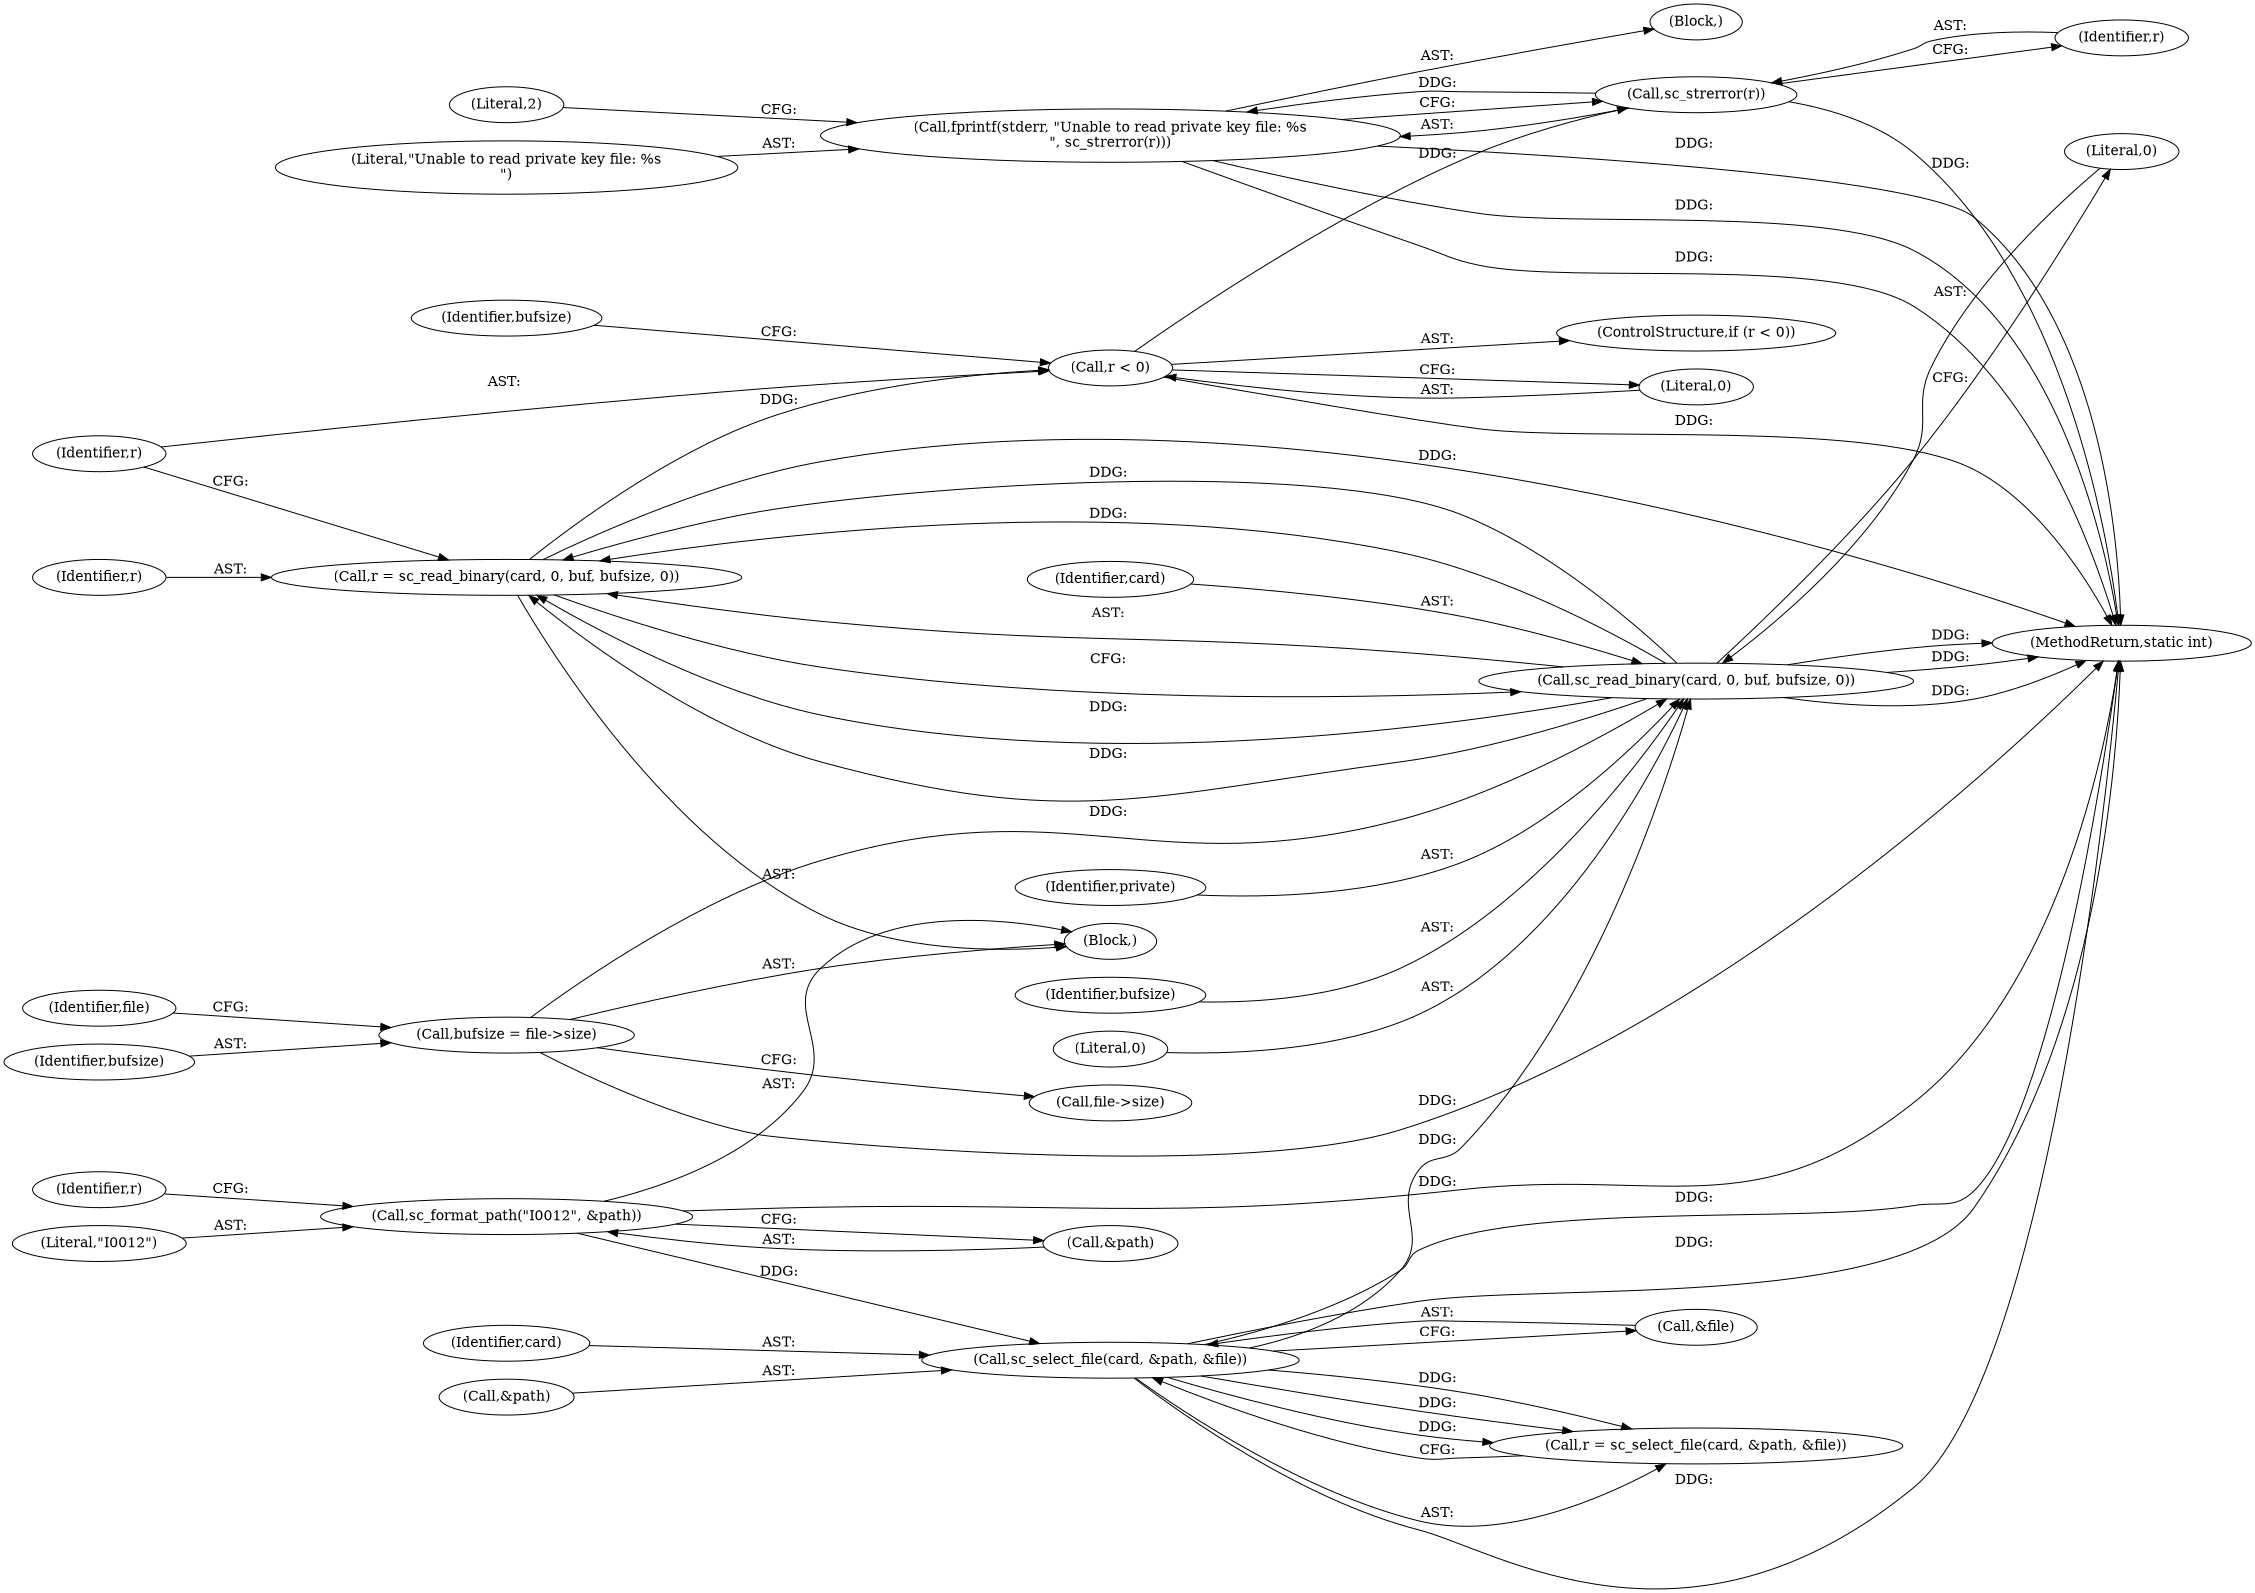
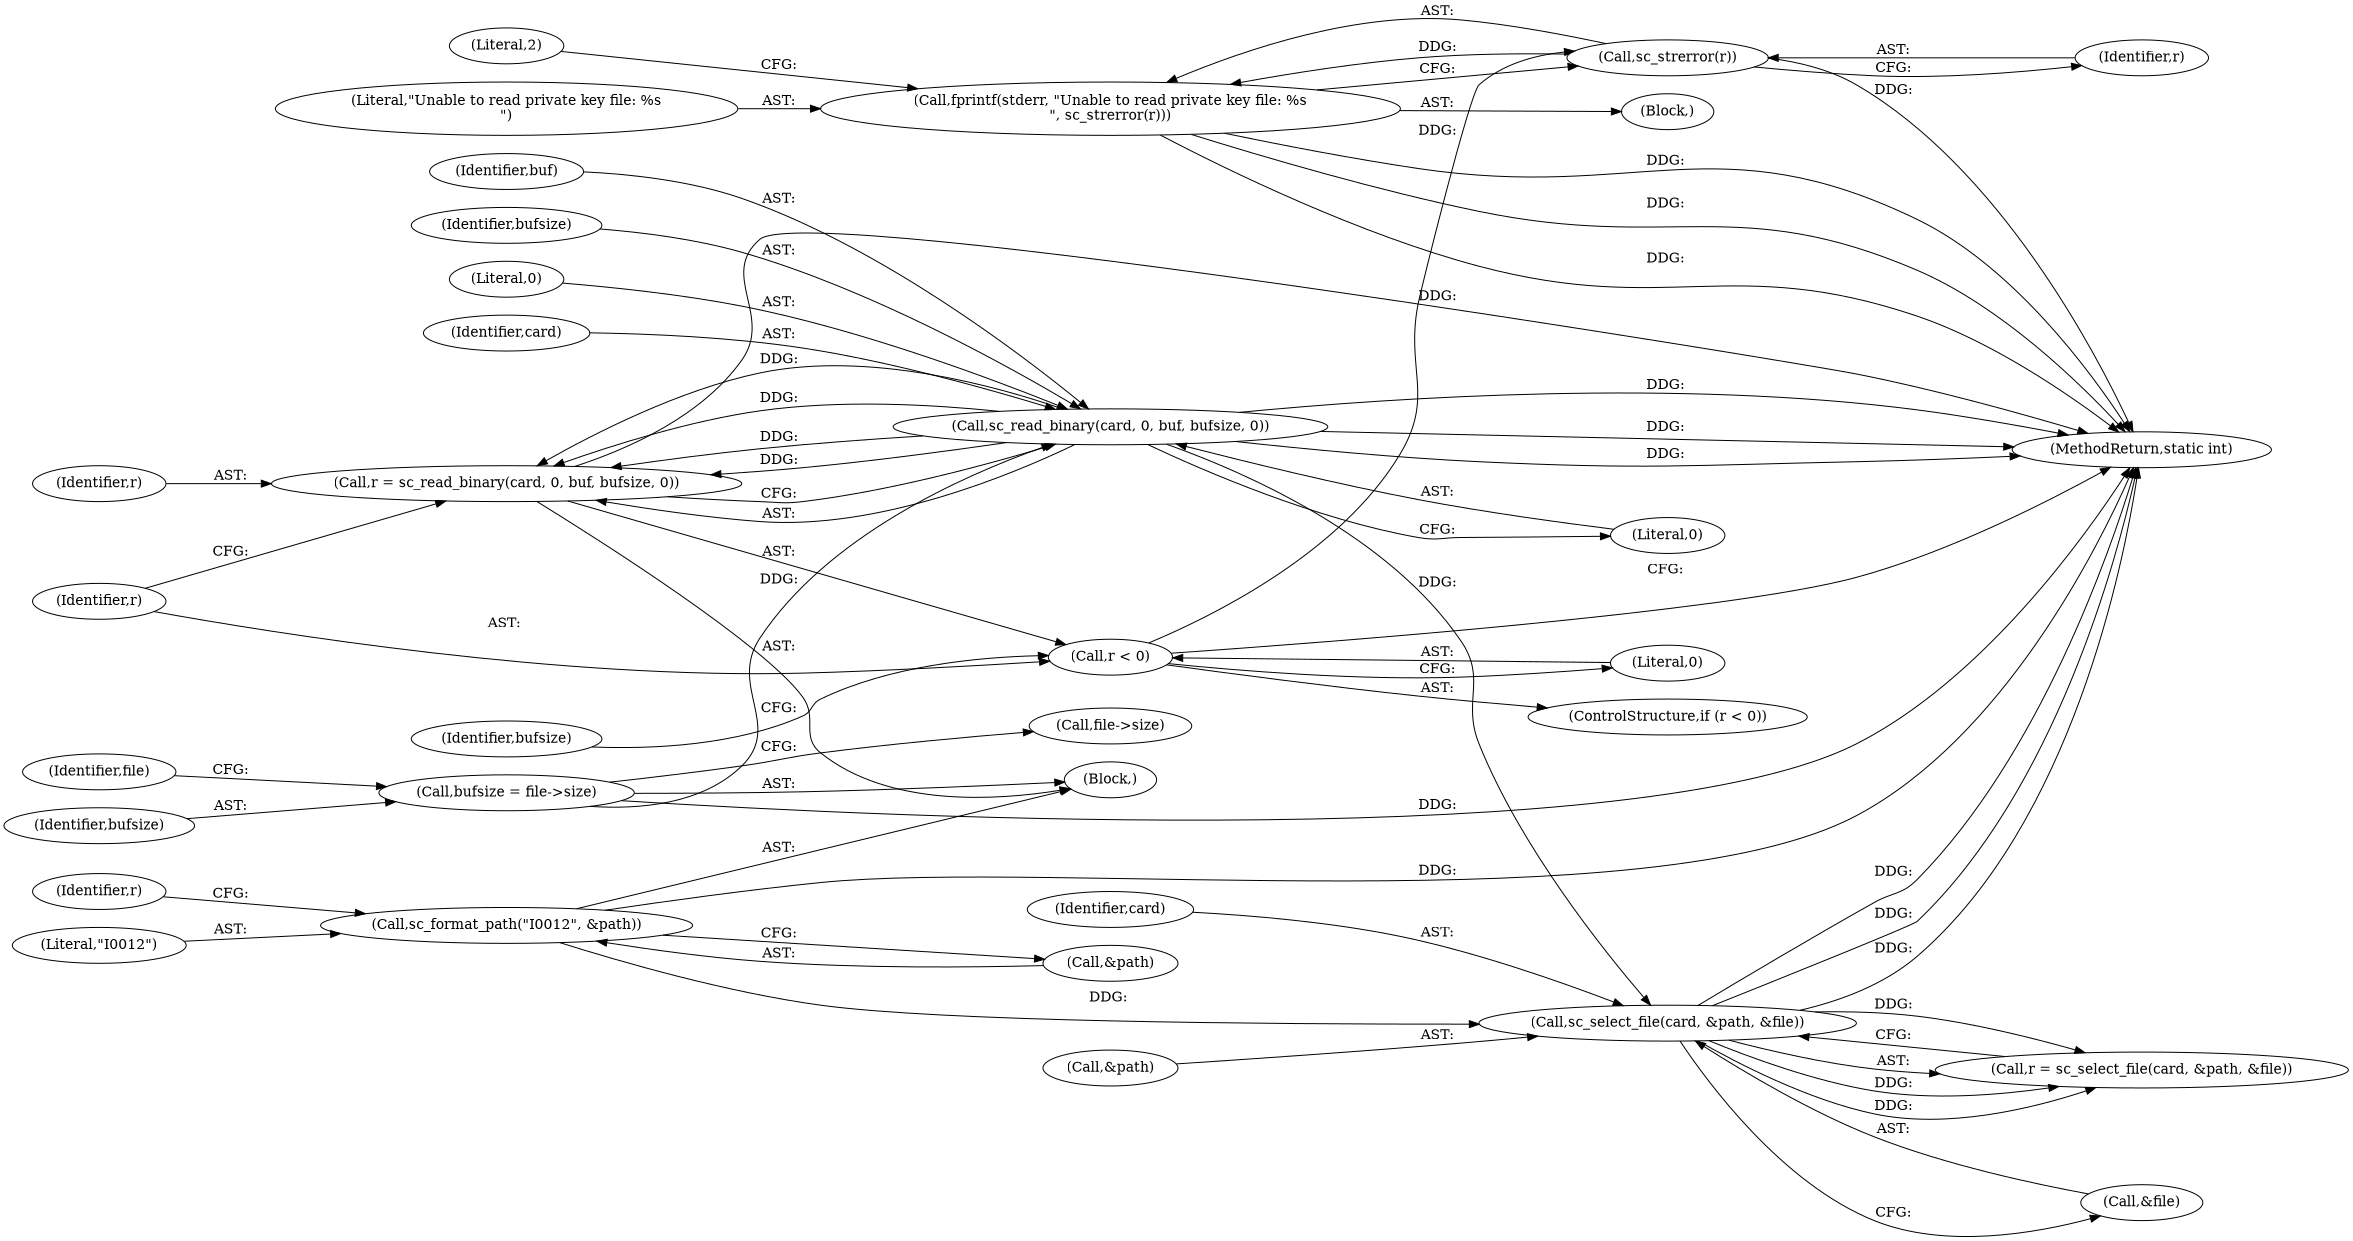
edge "(Call,r = sc_read_binary(card, 0, buf, bufsize, 0))" -> "(Call,r < 0)": label "DDG: " -> "AST: "
edge "(Call,r < 0)" -> "(MethodReturn,static int)": label "DDG: " -> "CFG: "
node "(Identifier,private)": label "(Identifier,private)" -> "(Identifier,buf)"
edge "(Call,sc_select_file(card, &path, &file))" -> "(Call,sc_read_binary(card, 0, buf, bufsize, 0))": reversed
